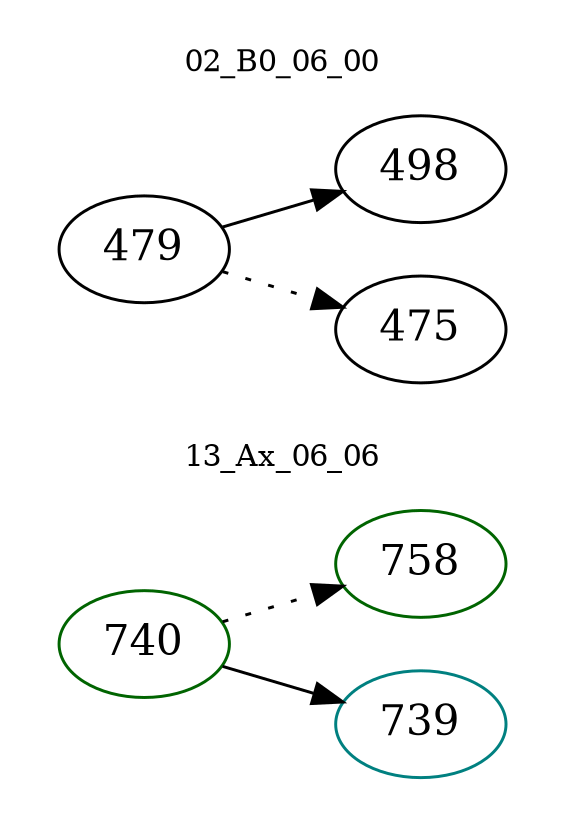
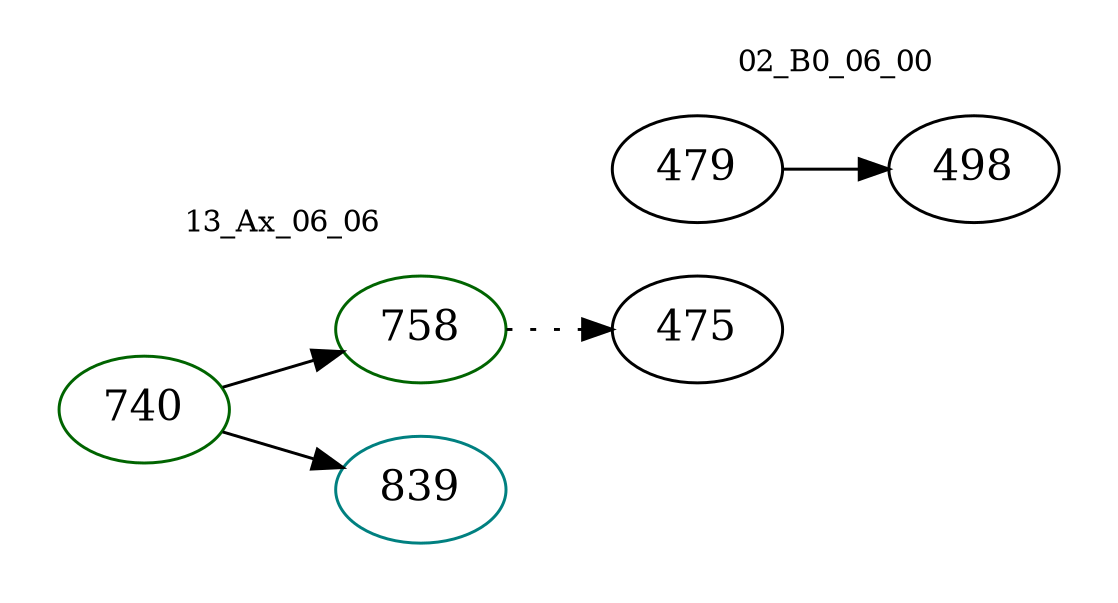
edge "479" -> "475": now "758" -> "475"
edge "740" -> "758": style dotted -> solid
node "739": label "739" -> "839"
